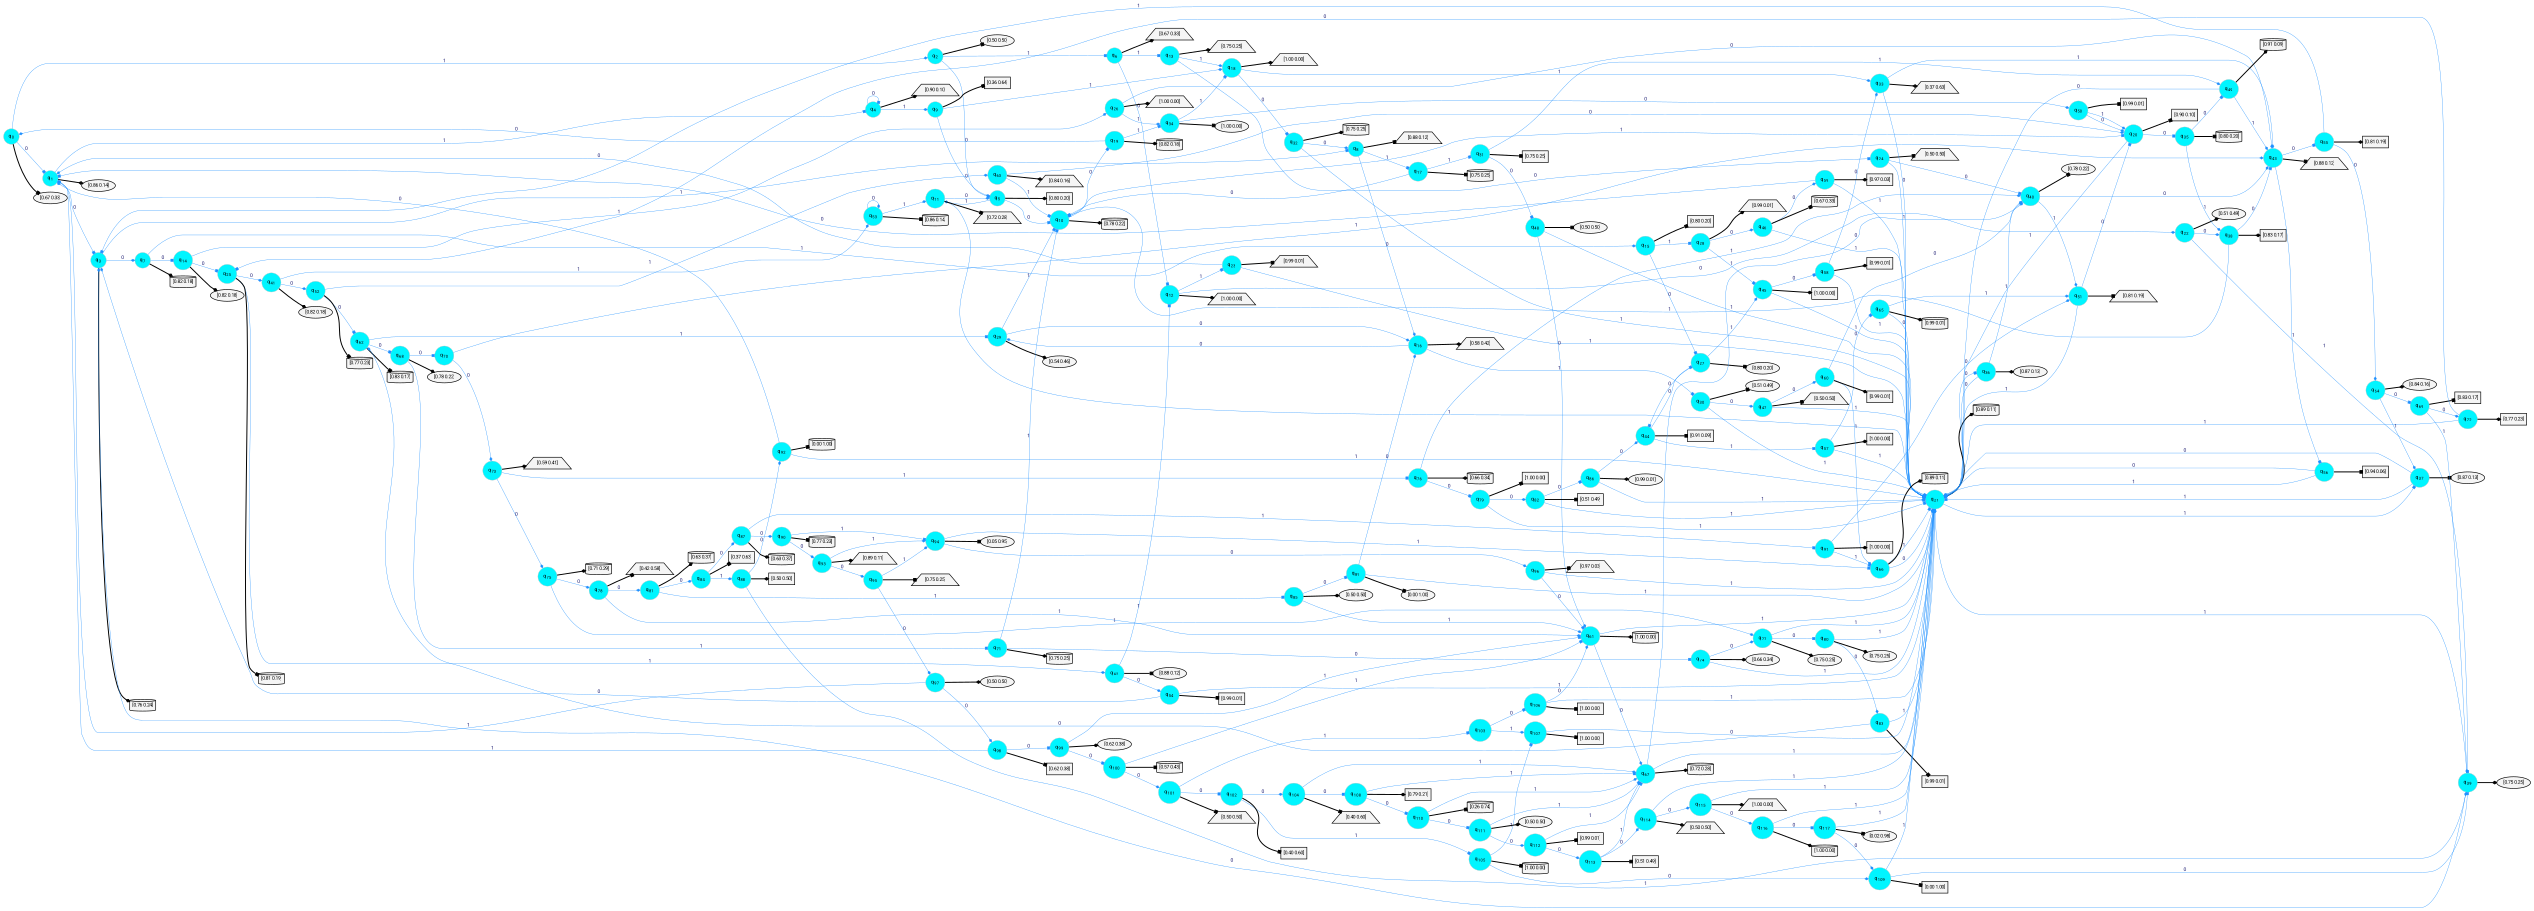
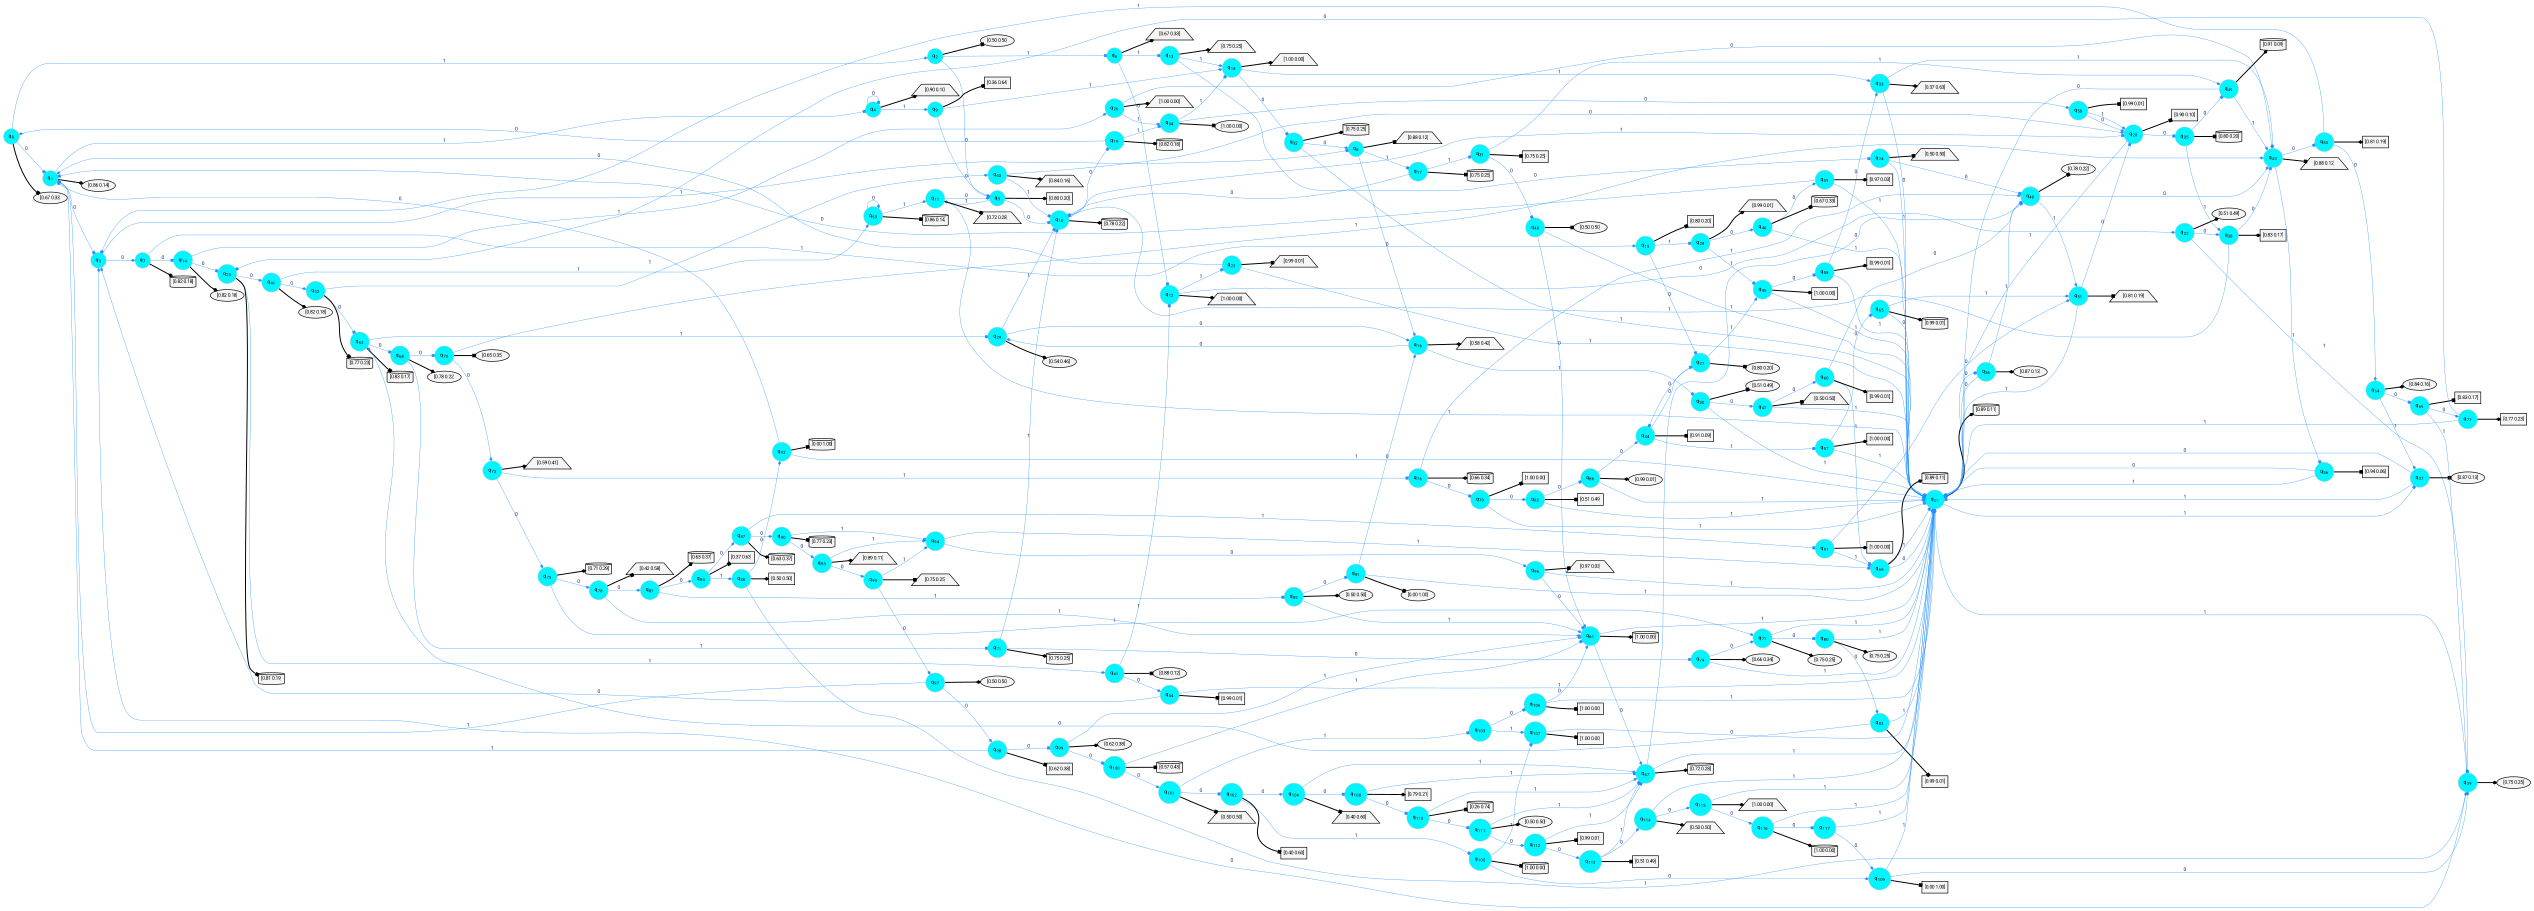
node "[0.65 0.35]": added
node "[0.05 0.95]": removed
node "[0.76 0.24]": removed
node "[0.02 0.98]": removed
